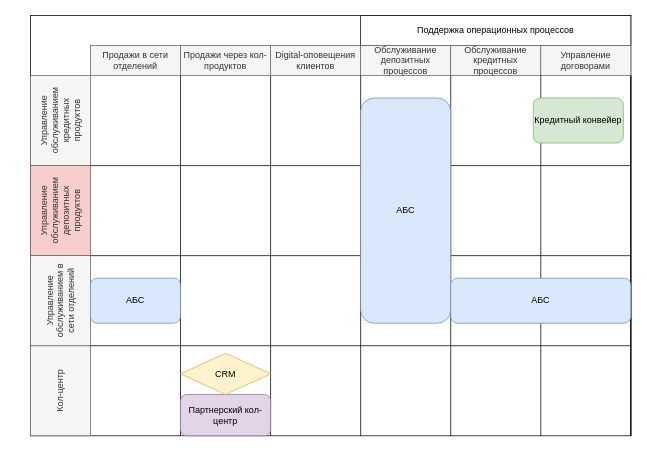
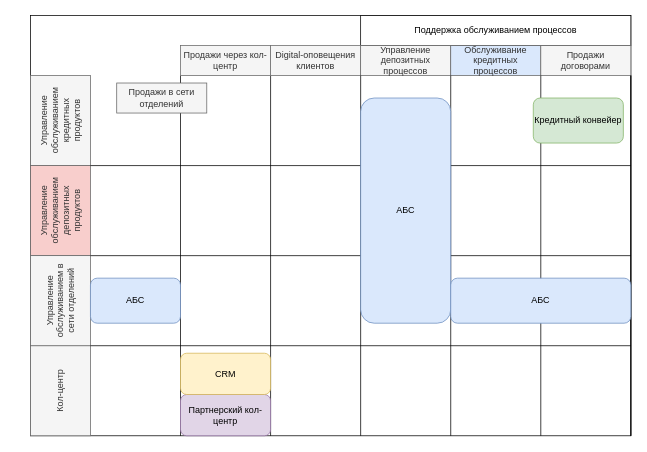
node "Поддержка операционных процессов": label "Поддержка операционных процессов" -> "Поддержка обслуживанием процессов"
node "Продажи в сети отделений": moved (135, 60) -> (162, 98)
node "Продажи через кол-продуктов": label "Продажи через кол-продуктов" -> "Продажи через кол-центр"
node "Обслуживание депозитных процессов": label "Обслуживание депозитных процессов" -> "Управление депозитных процессов"
node "Обслуживание кредитных процессов": fillcolor #f5f5f5 -> #dae8fc
node "Управление договорами": label "Управление договорами" -> "Продажи договорами"
node "CRM": shape diamond -> rounded rectangle
